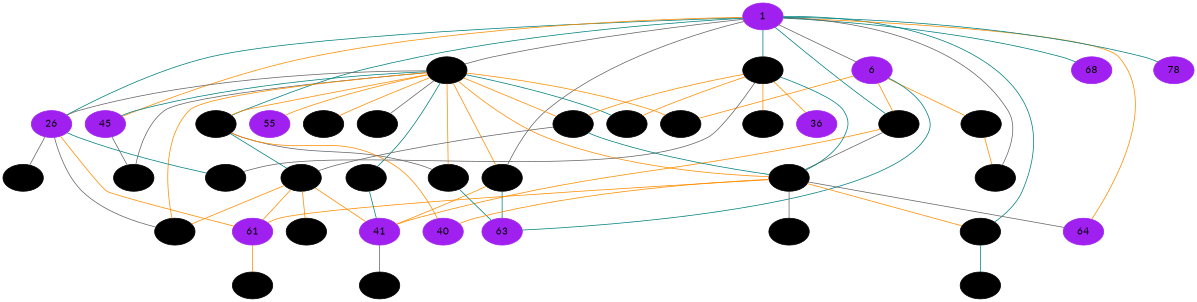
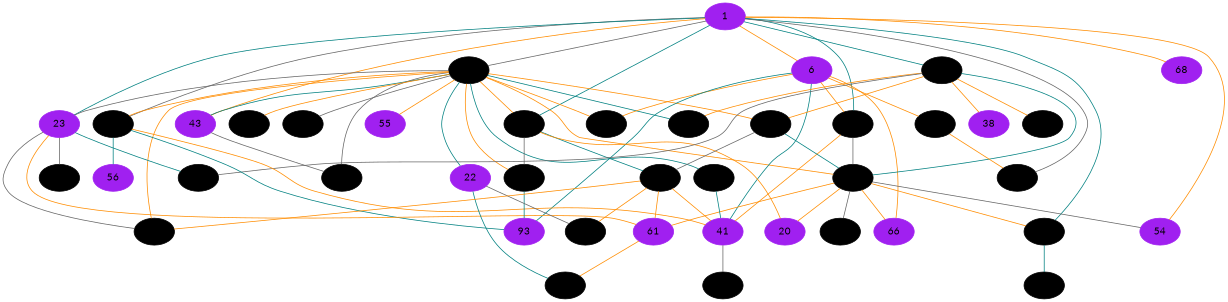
edge "1" -- "68": color teal -> darkorange
edge "1" -- "6": color gray40 -> darkorange
node "78": removed
node "26": label "26" -> "23"
node "45": label "45" -> "43"
node "36": label "36" -> "38"
edge "6" -- "41": added
node "56": added
node "22": added
node "40": label "40" -> "20"
node "63": label "63" -> "93"
node "66": added
node "64": label "64" -> "54"
